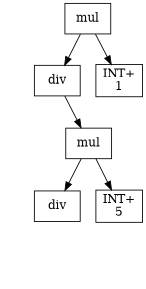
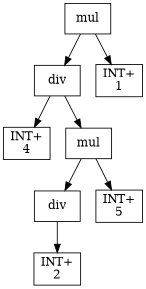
node "INT+ 4": added
node "INT+ 2": added
